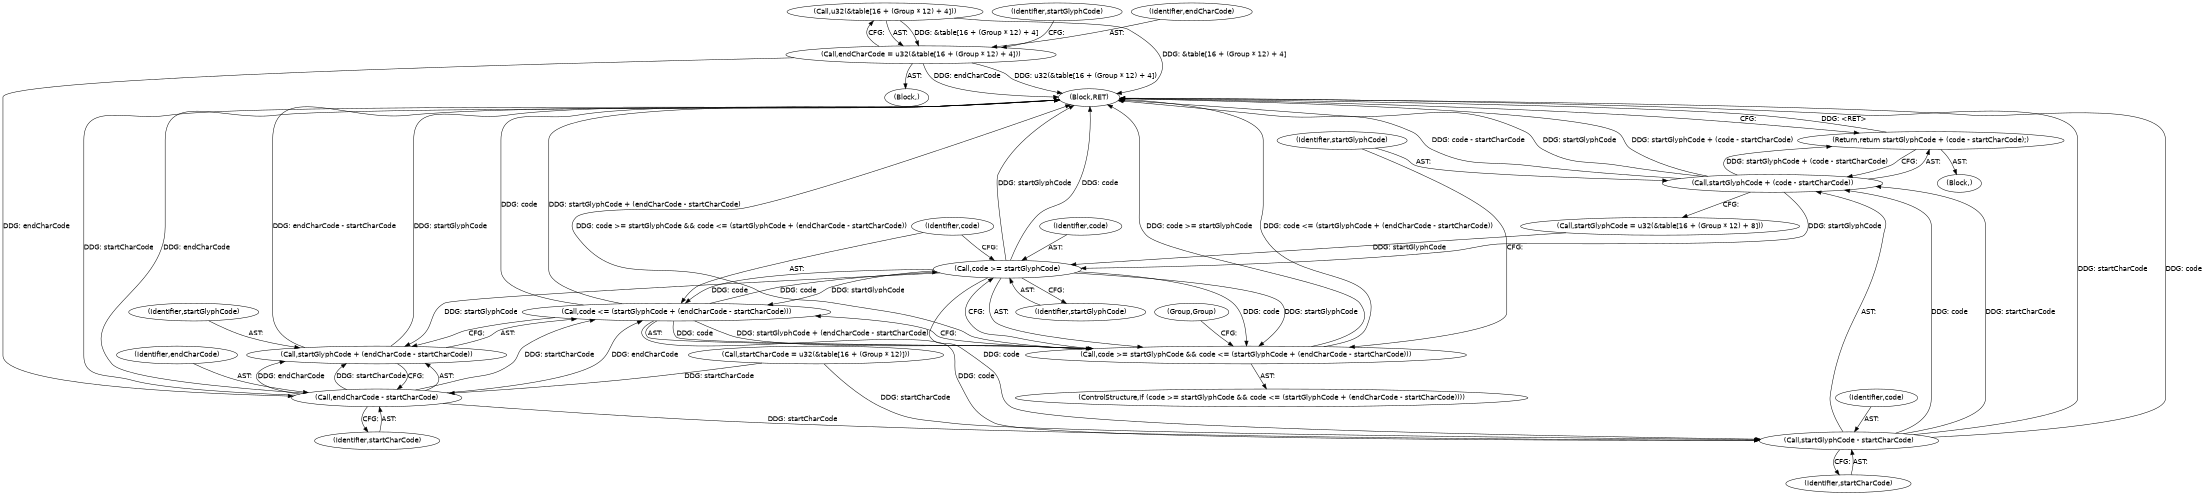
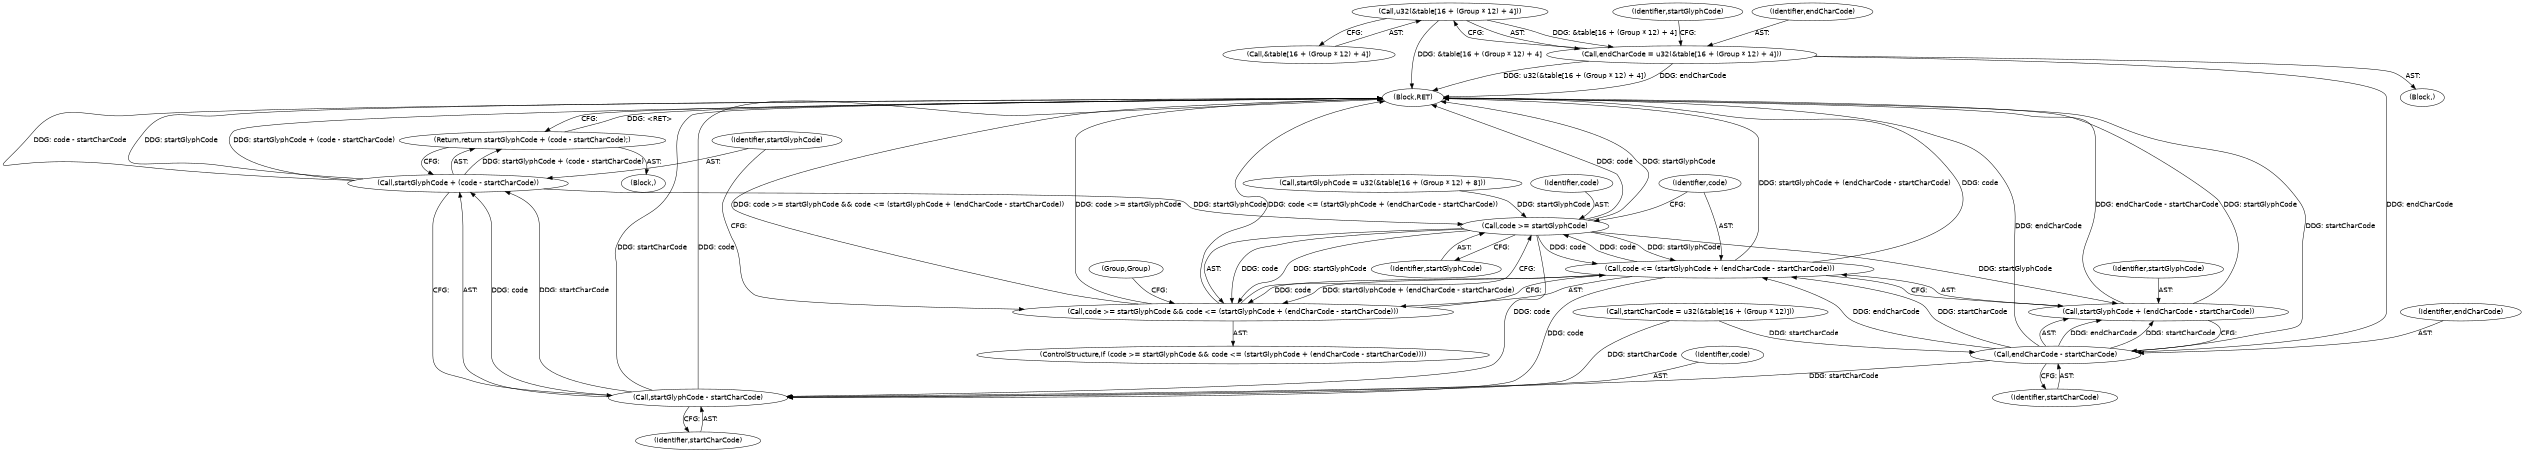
node "(Call,&table[16 + (Group * 12) + 4])": added
edge "(Call,startGlyphCode + (code - startCharCode))" -> "(Call,startGlyphCode = u32(&table[16 + (Group * 12) + 8]))": now "(Call,startGlyphCode + (code - startCharCode))" -> "(Call,startGlyphCode - startCharCode)"
